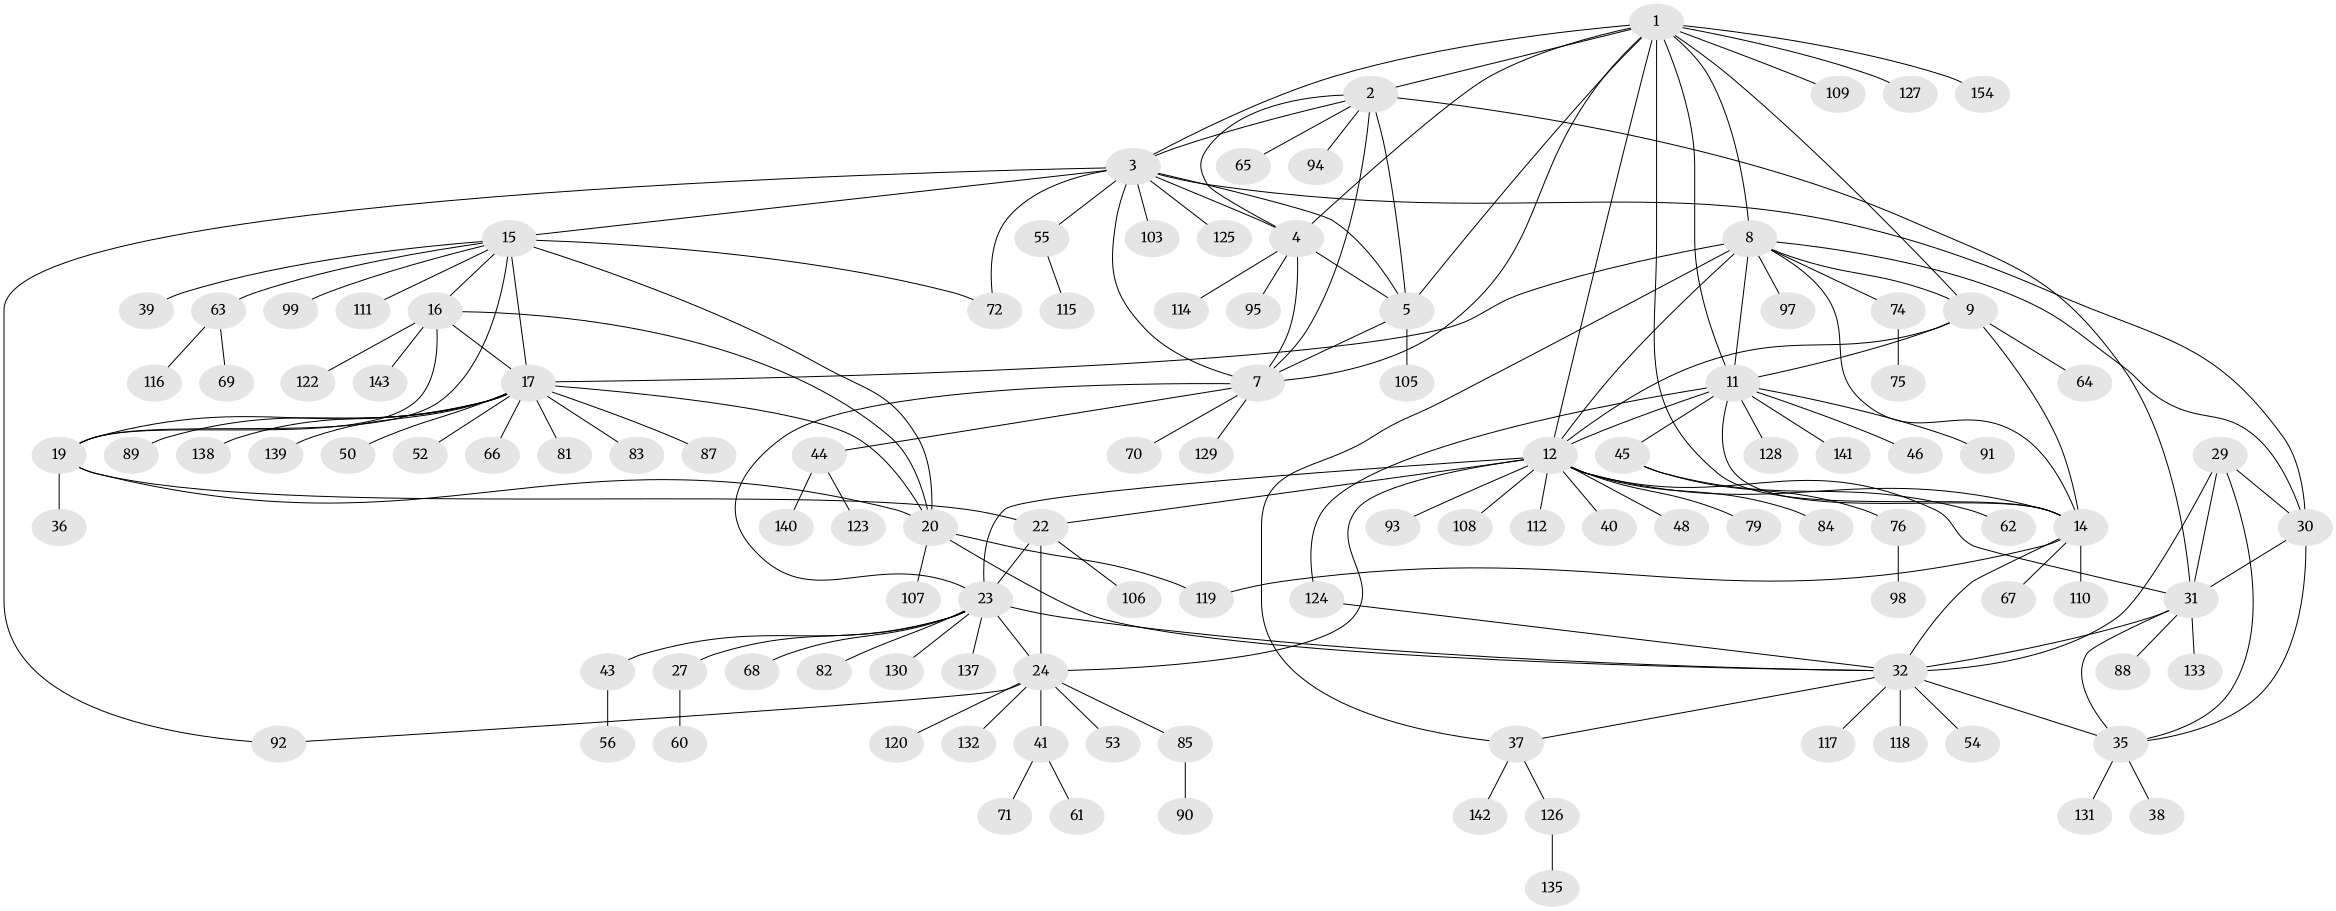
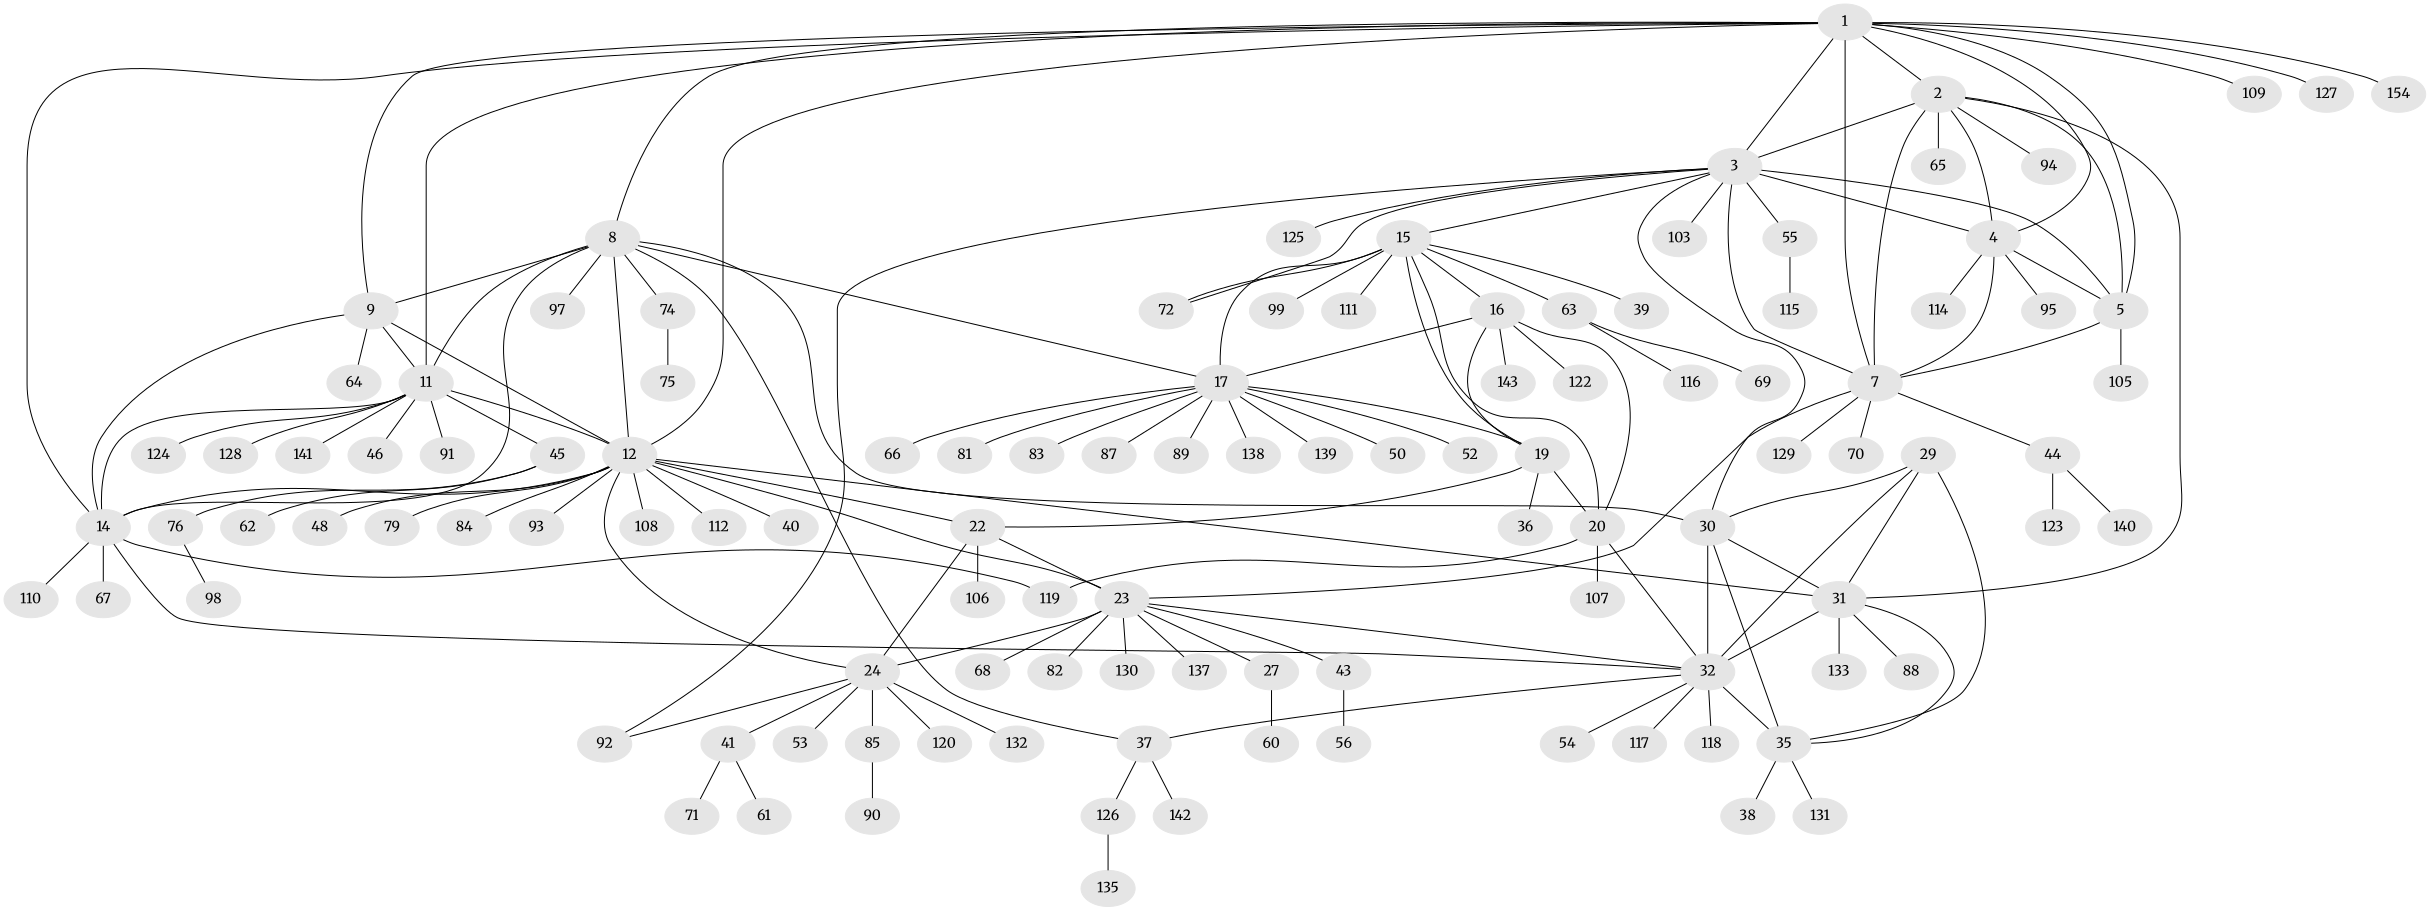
edge "17" -- "20": removed
edge "124" -- "32": now "30" -- "32"
